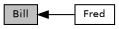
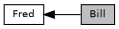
edge "Fred" -> "Bill": reversed
